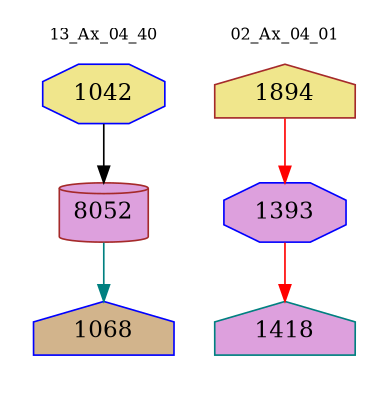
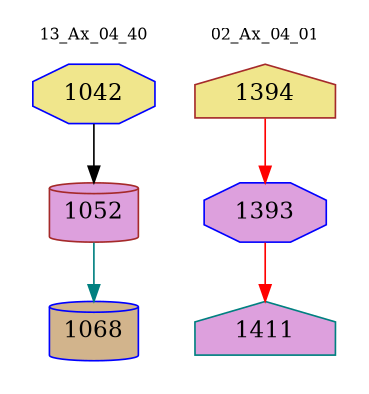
node "1894": label "1894" -> "1394"
node "8052": label "8052" -> "1052"
node "1068": shape house -> cylinder
node "1418": label "1418" -> "1411"
